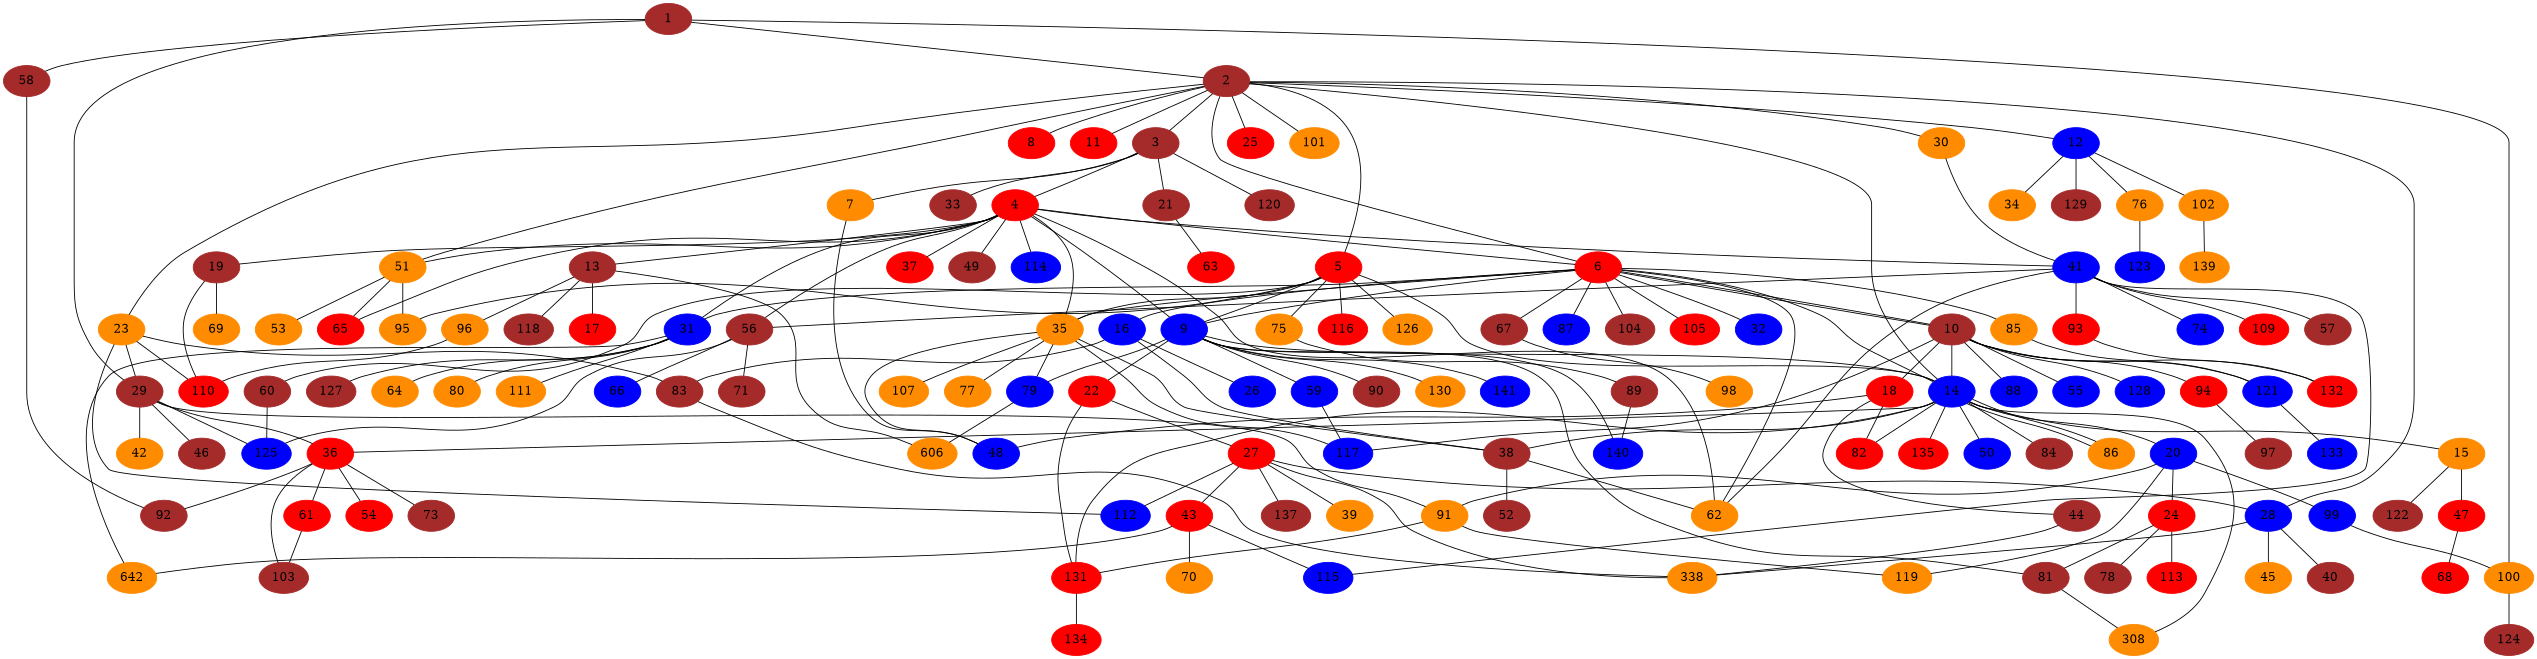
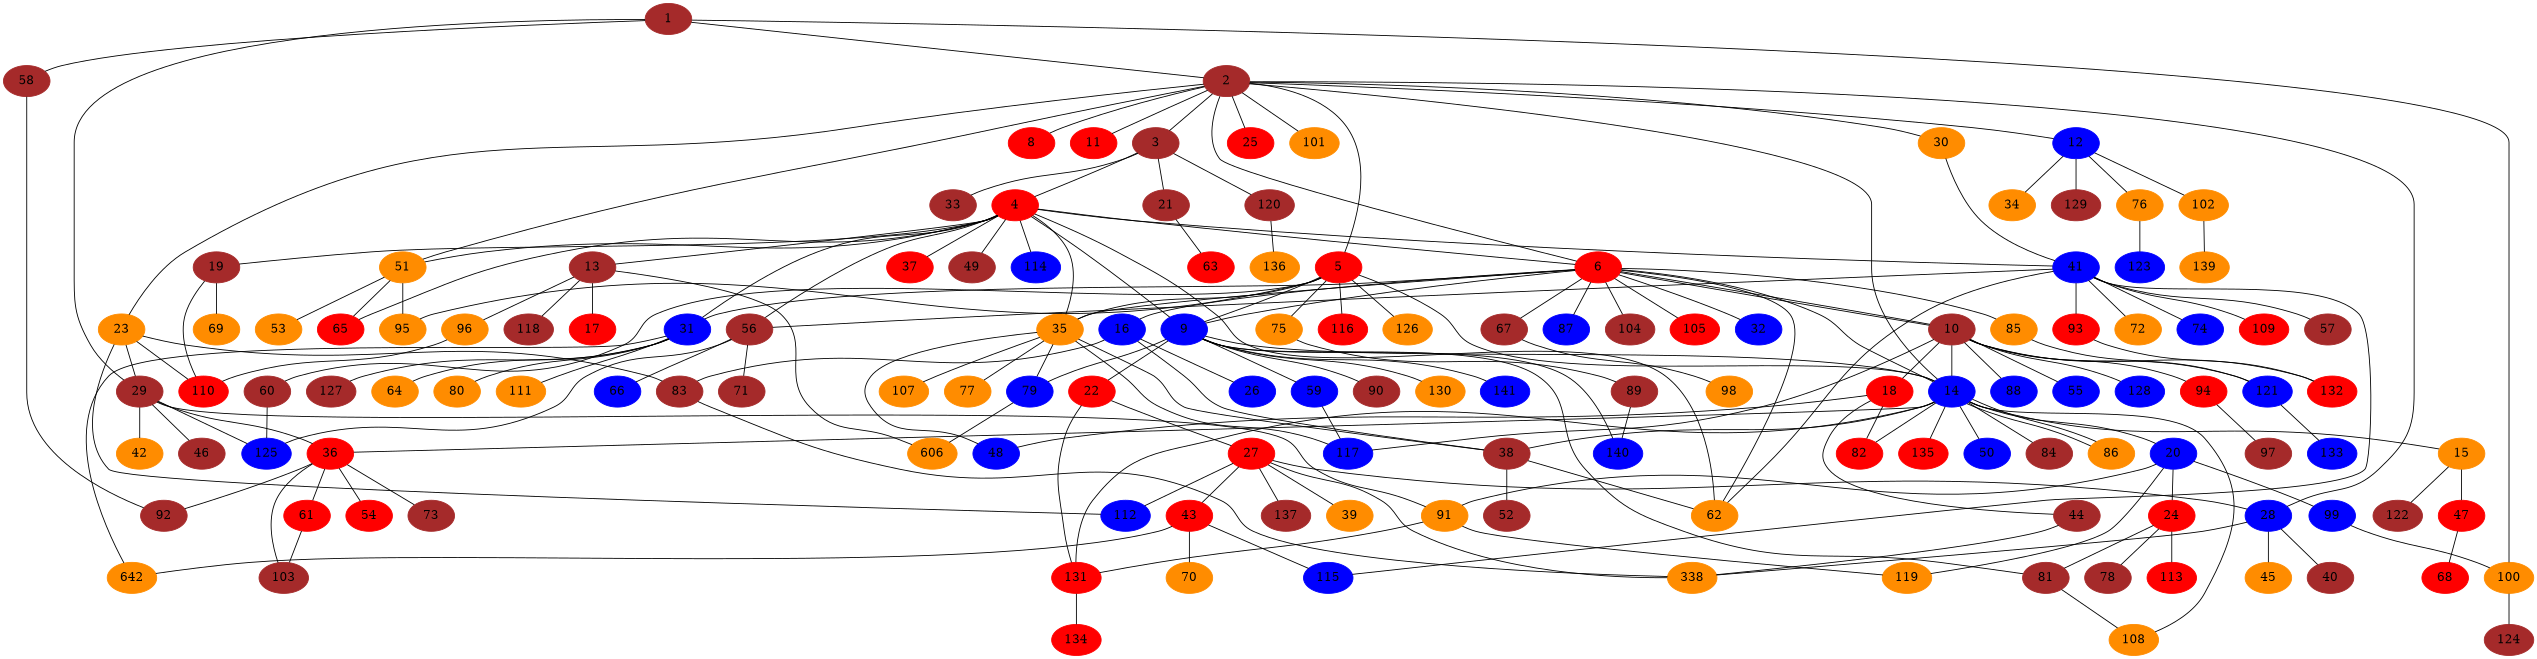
node "7": removed
node "136": added
node "72": added
node "308": label "308" -> "108"
